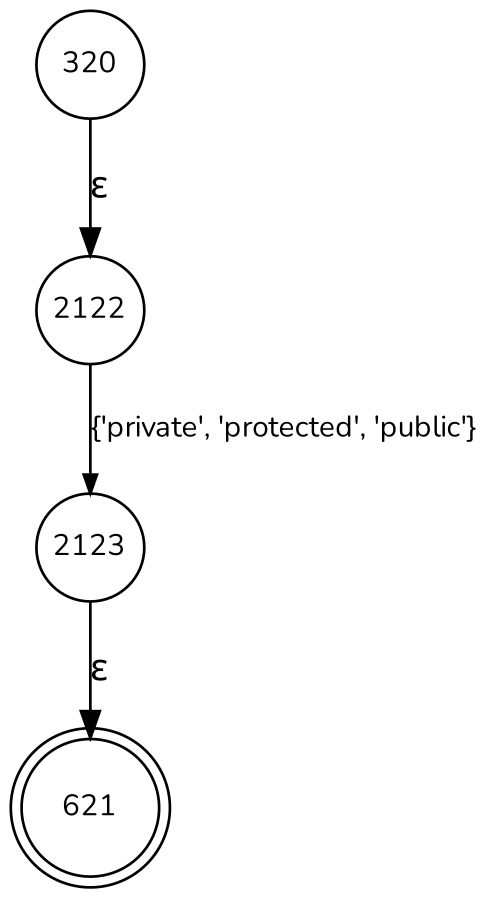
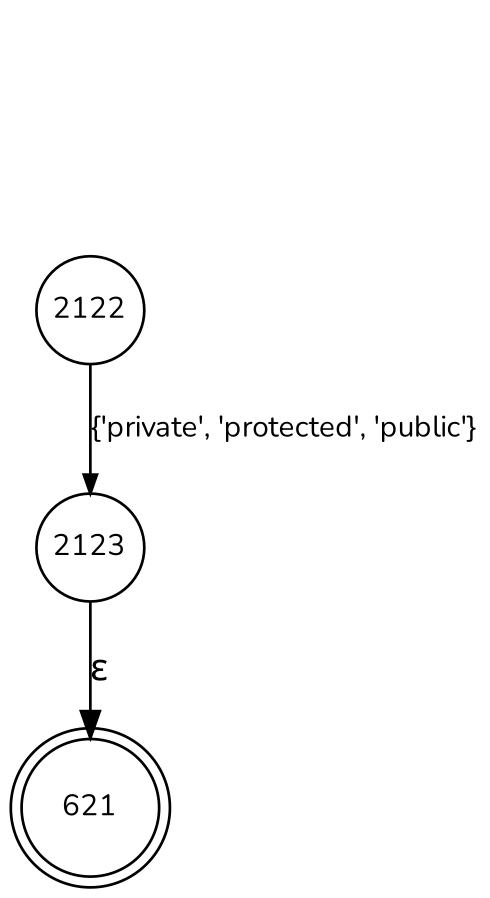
node "320": removed
